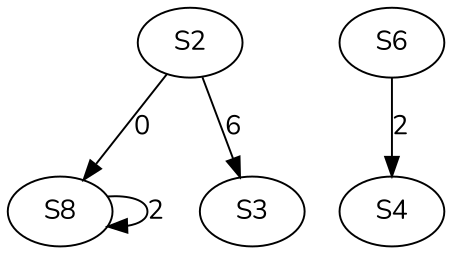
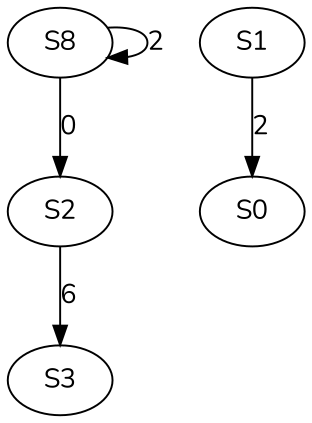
node "S6": label "S6" -> "S1"
edge "S2" -> "S8": reversed
node "S4": label "S4" -> "S0"
